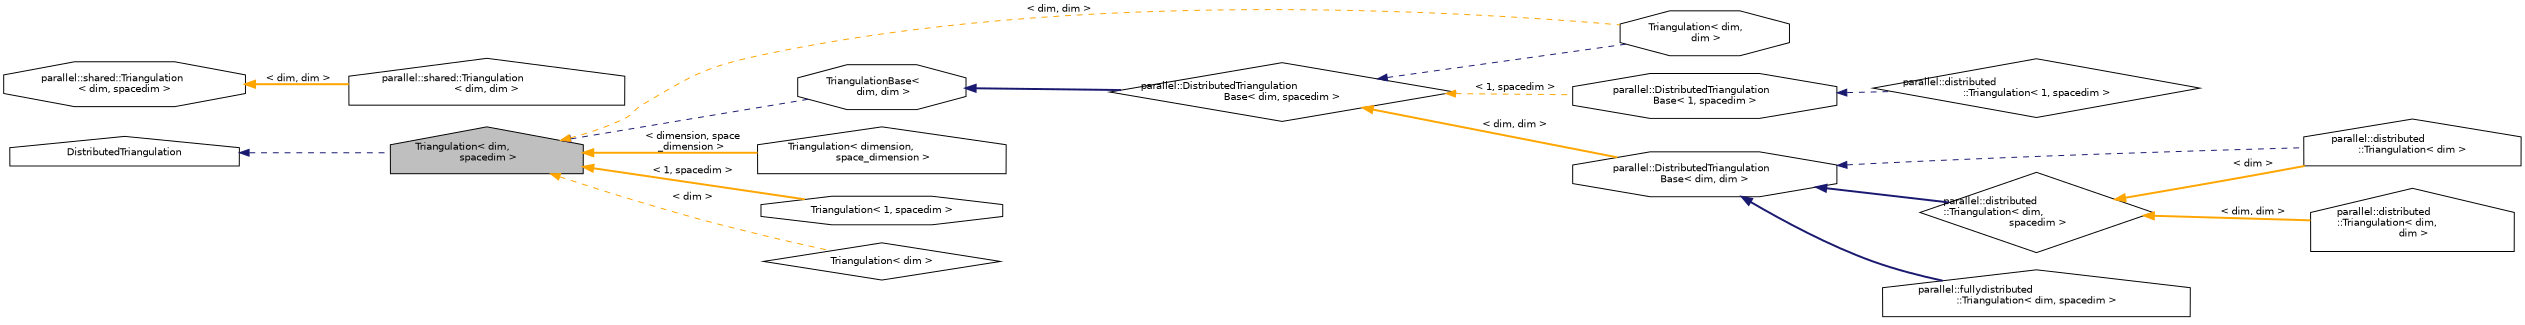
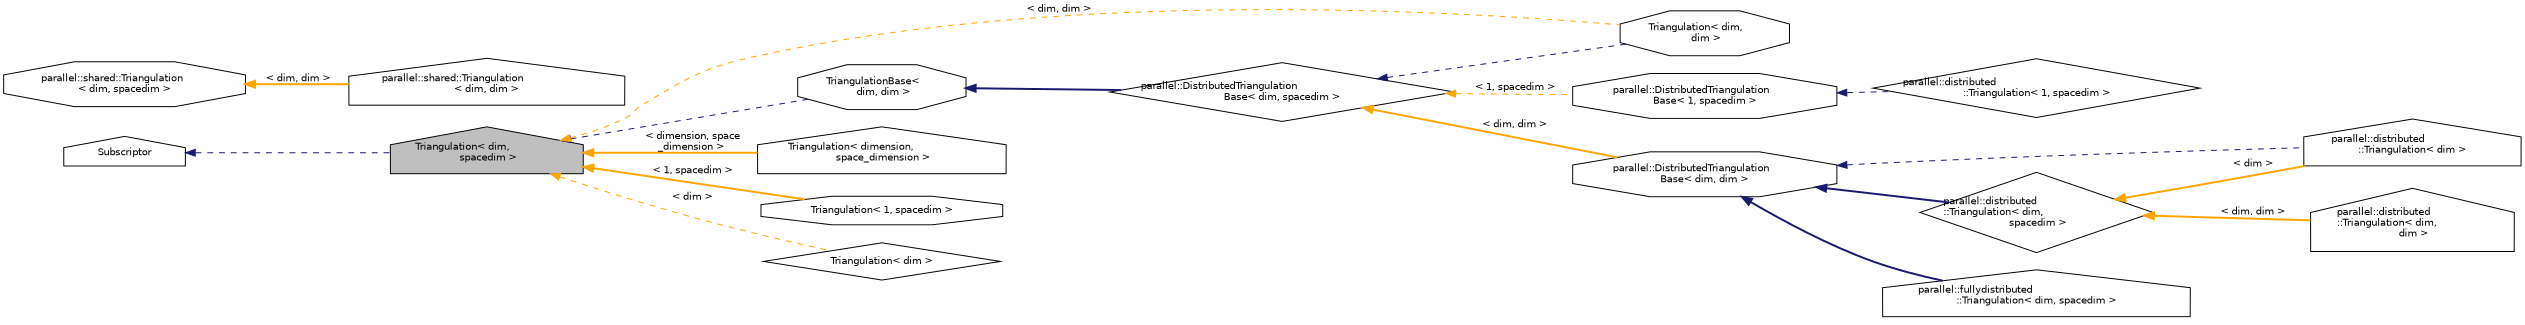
node "DistributedTriangulation": label "DistributedTriangulation" -> "Subscriptor"
